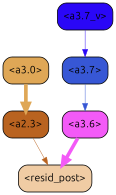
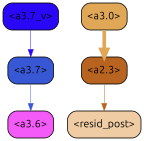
edge "<a3.6>" -> "<resid_post>": removed
